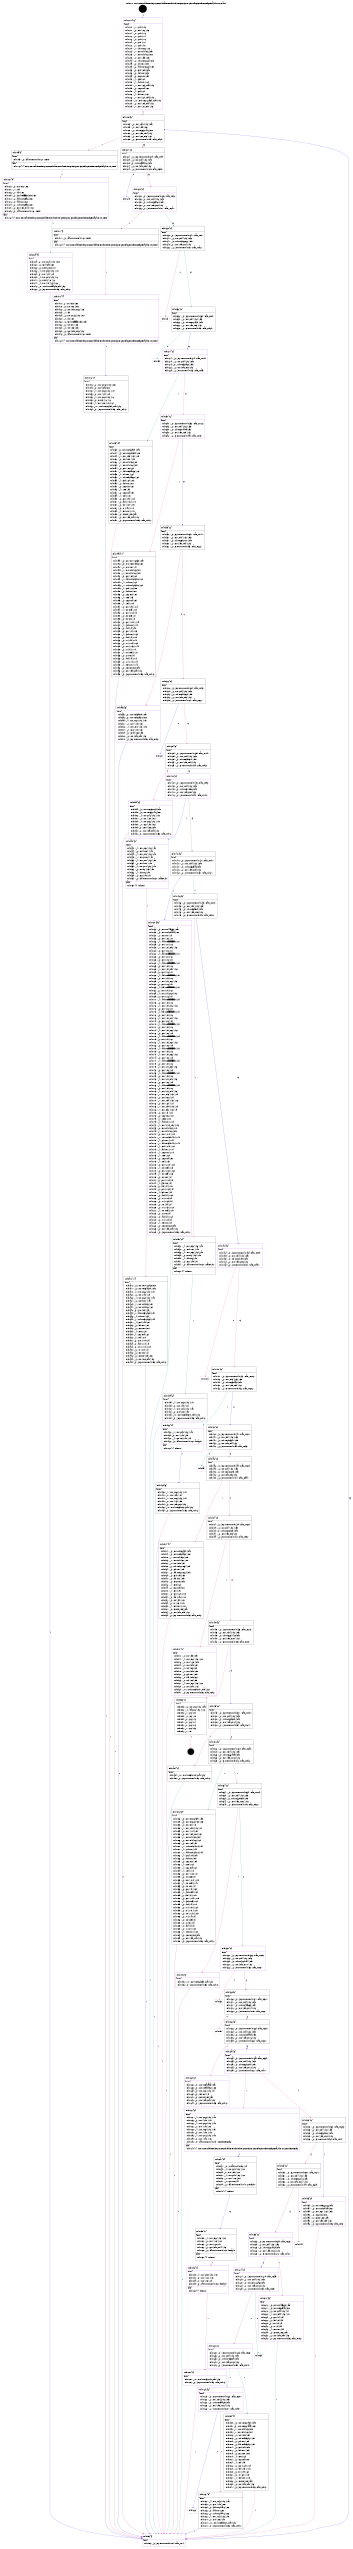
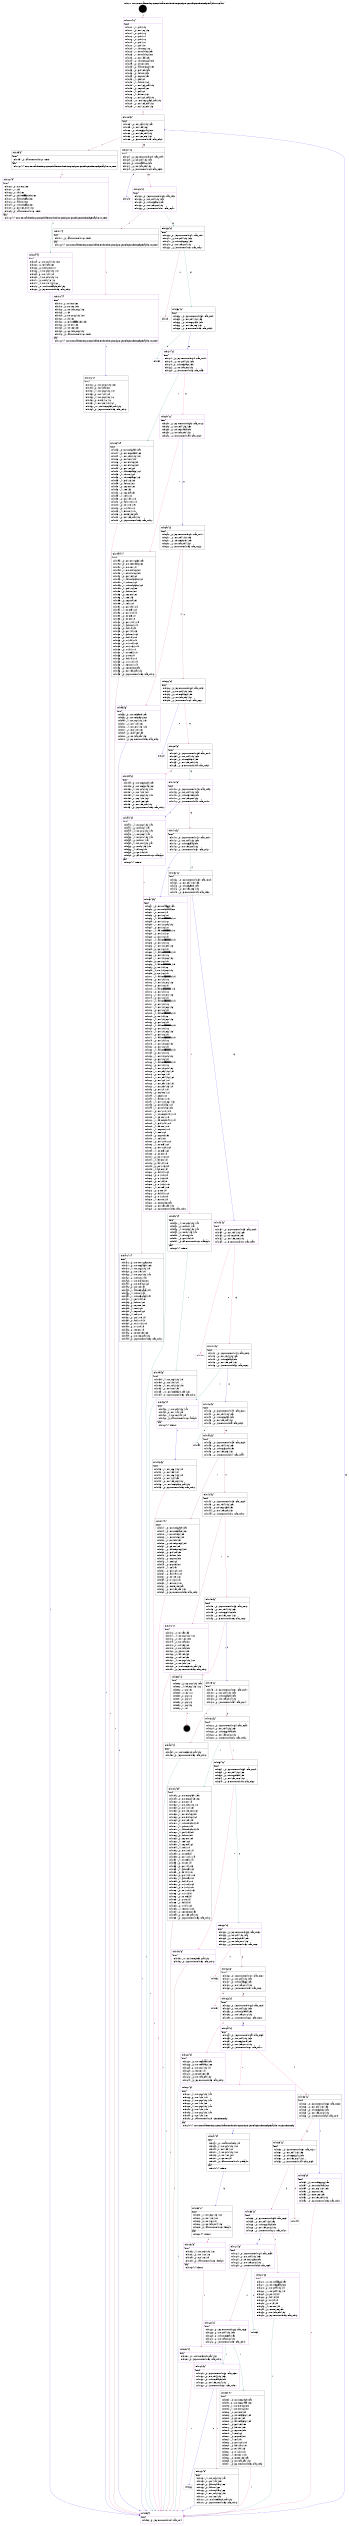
edge "0x401bd9 [36]" -> "0x401fe3 [5]": removed, label "2"
